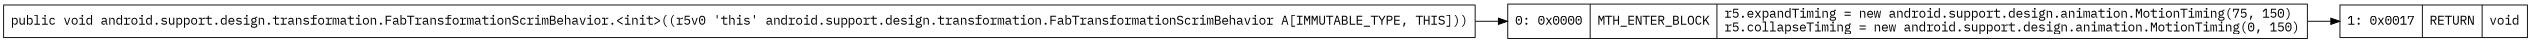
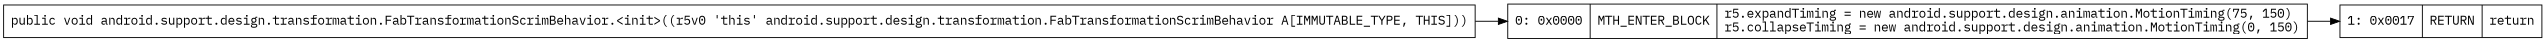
node "1: 0x0017": text "void" -> "return"
